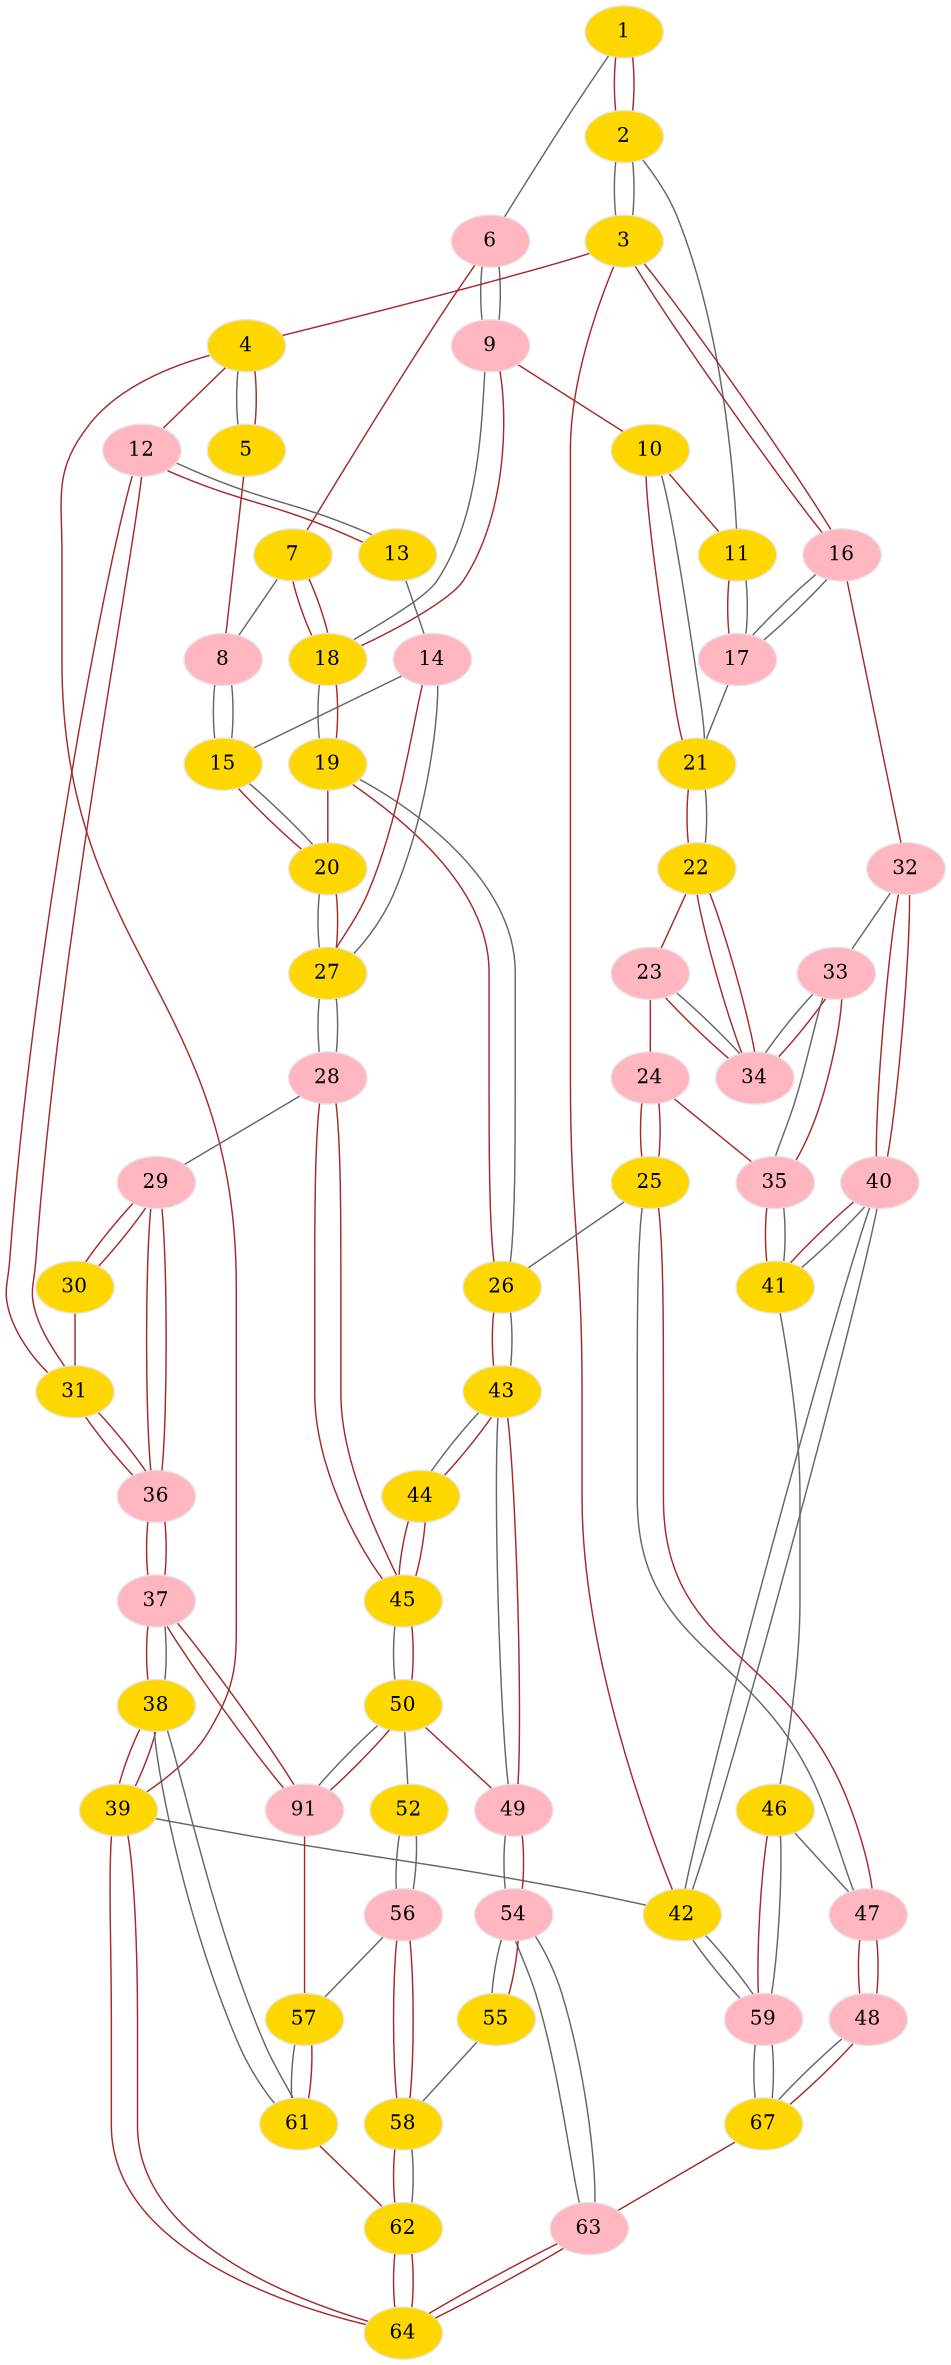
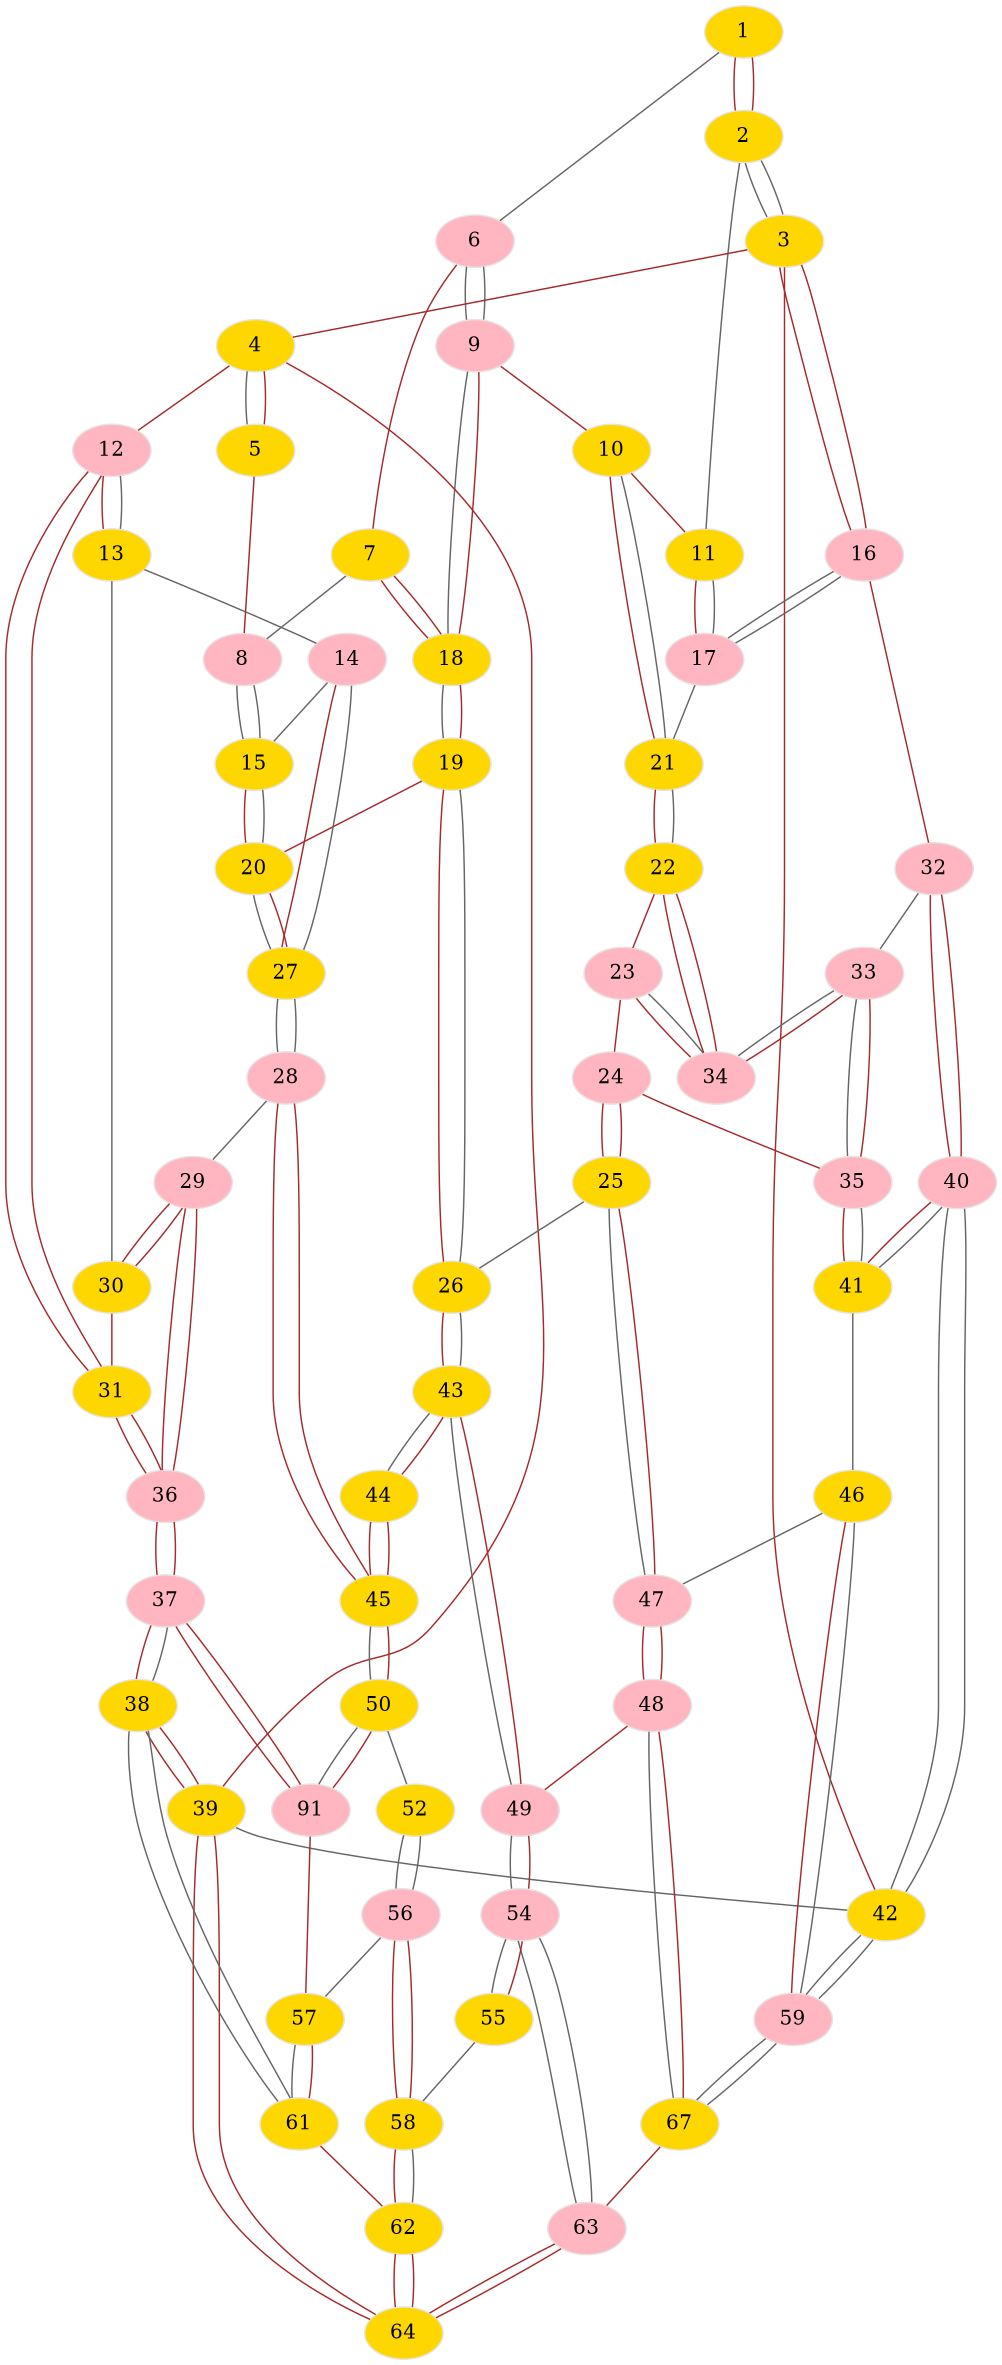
edge "13" -- "30": added
edge "50" -- "49": now "48" -- "49"
